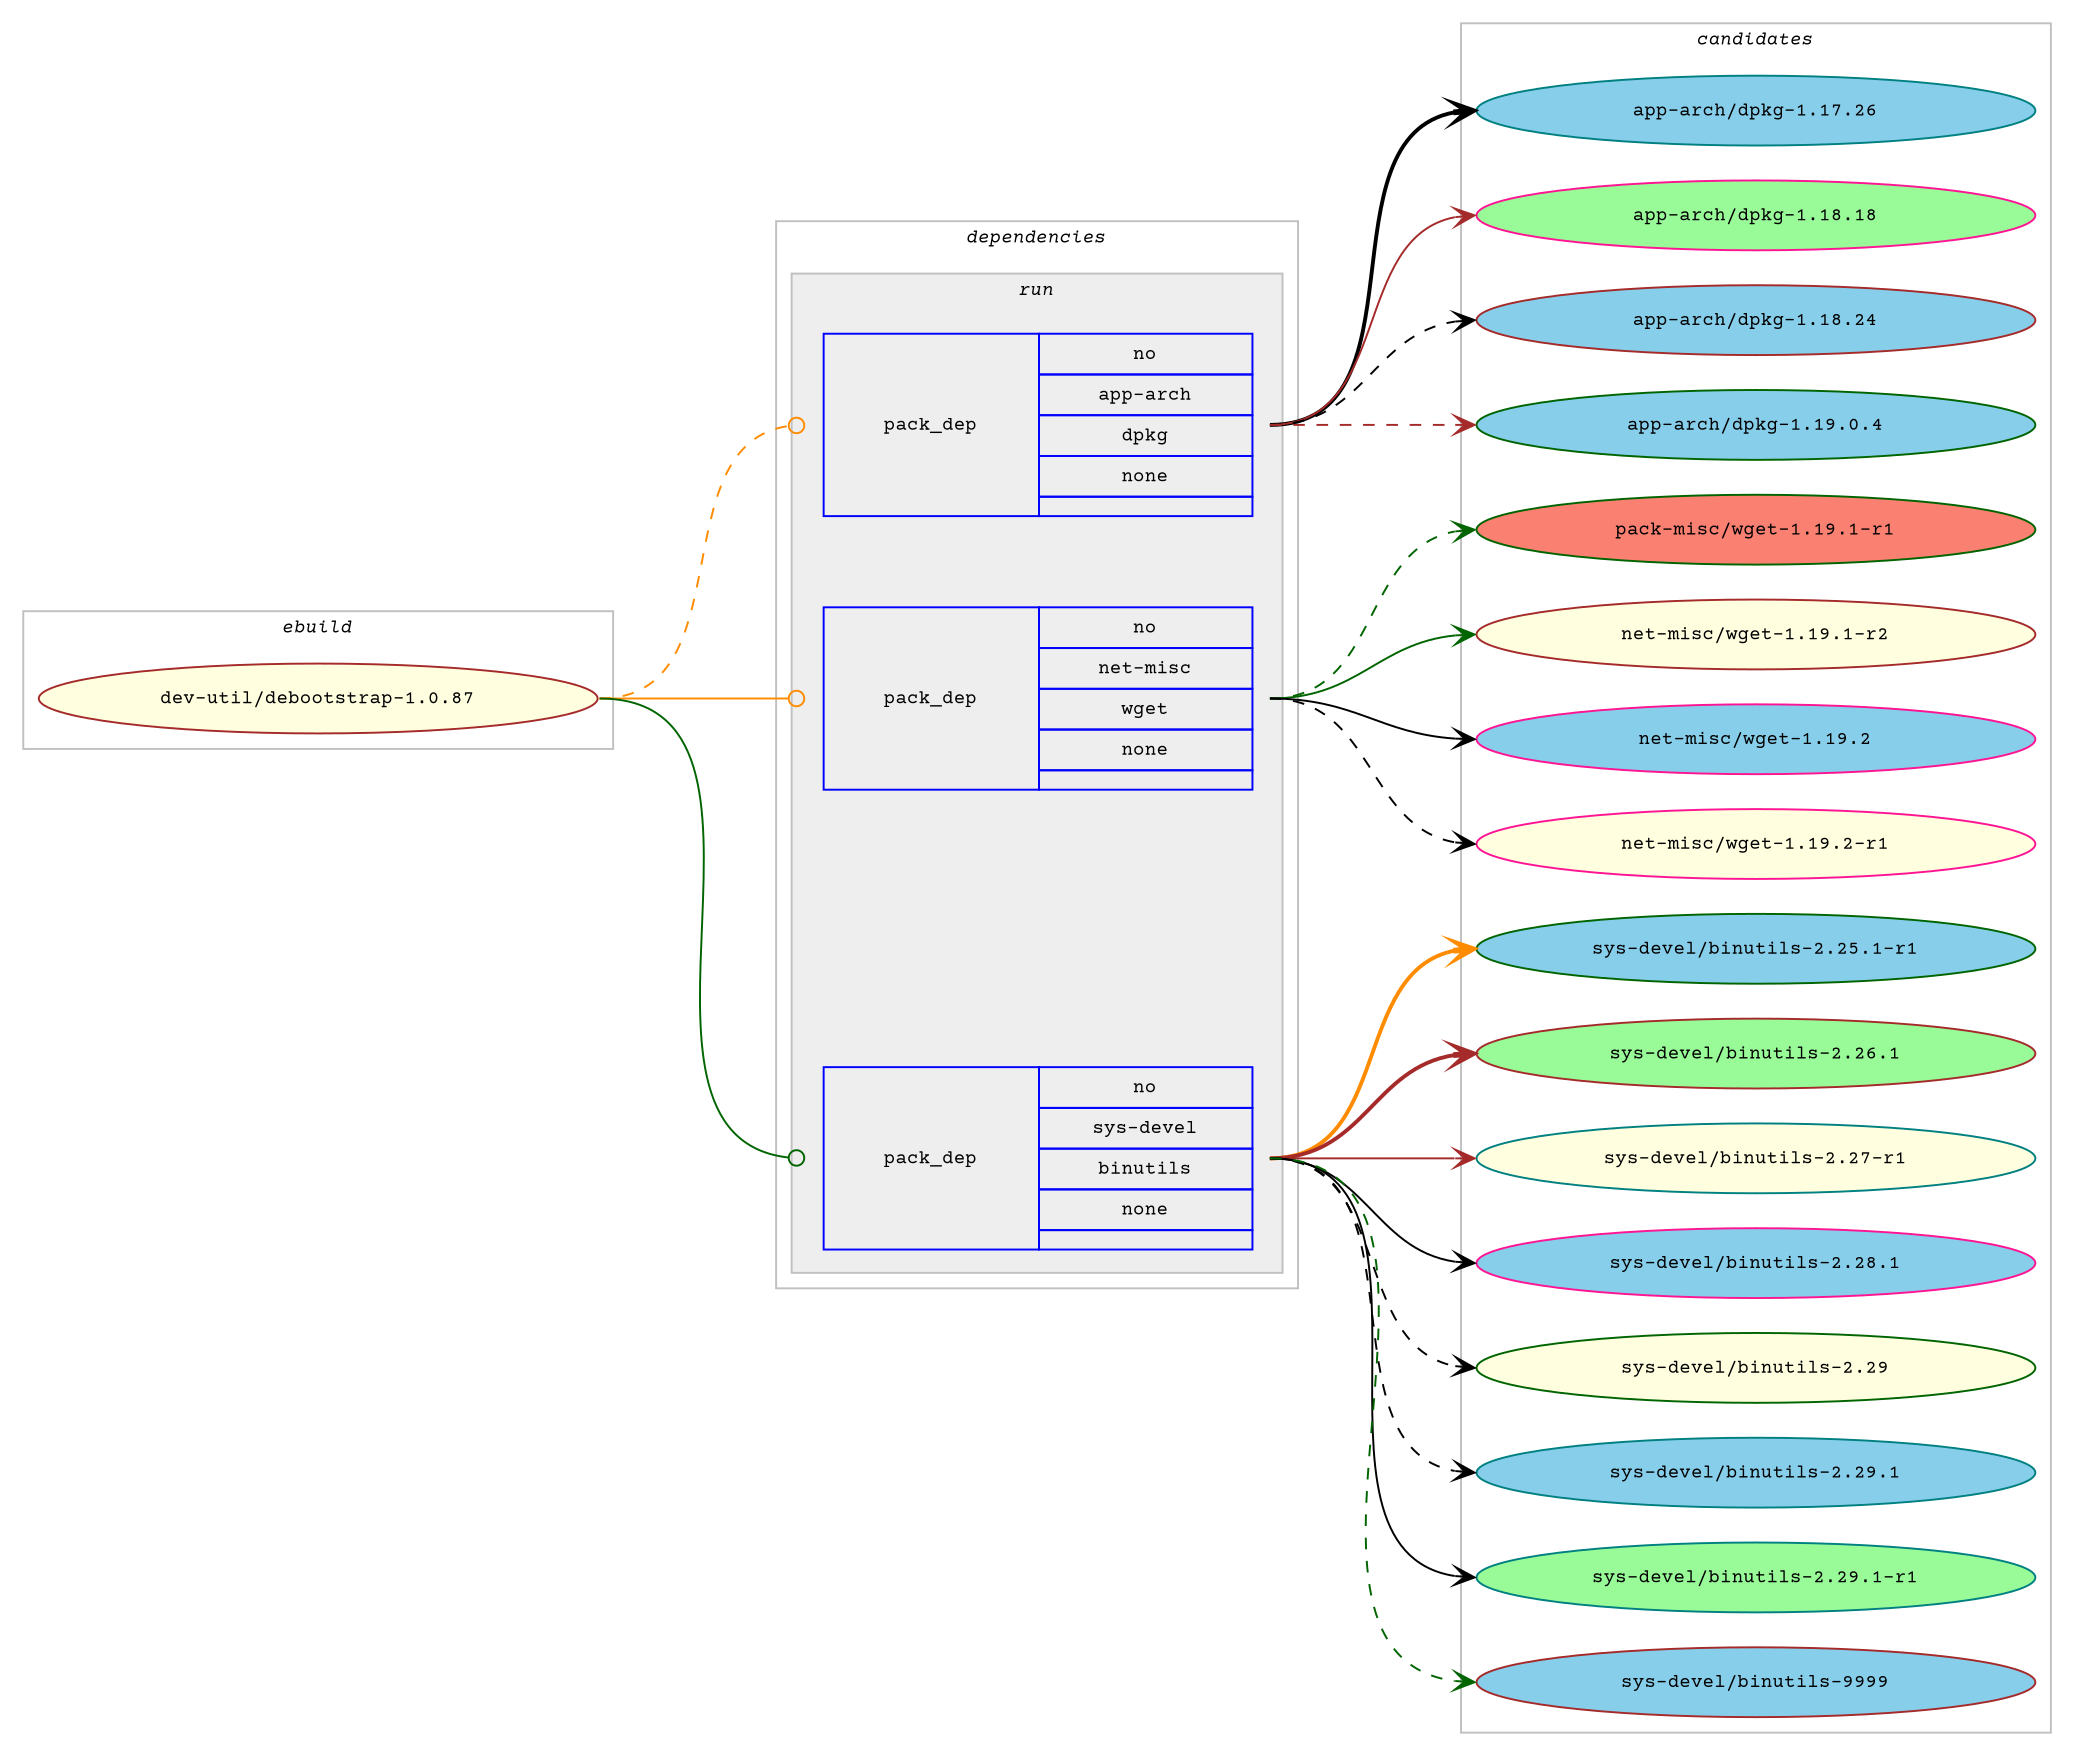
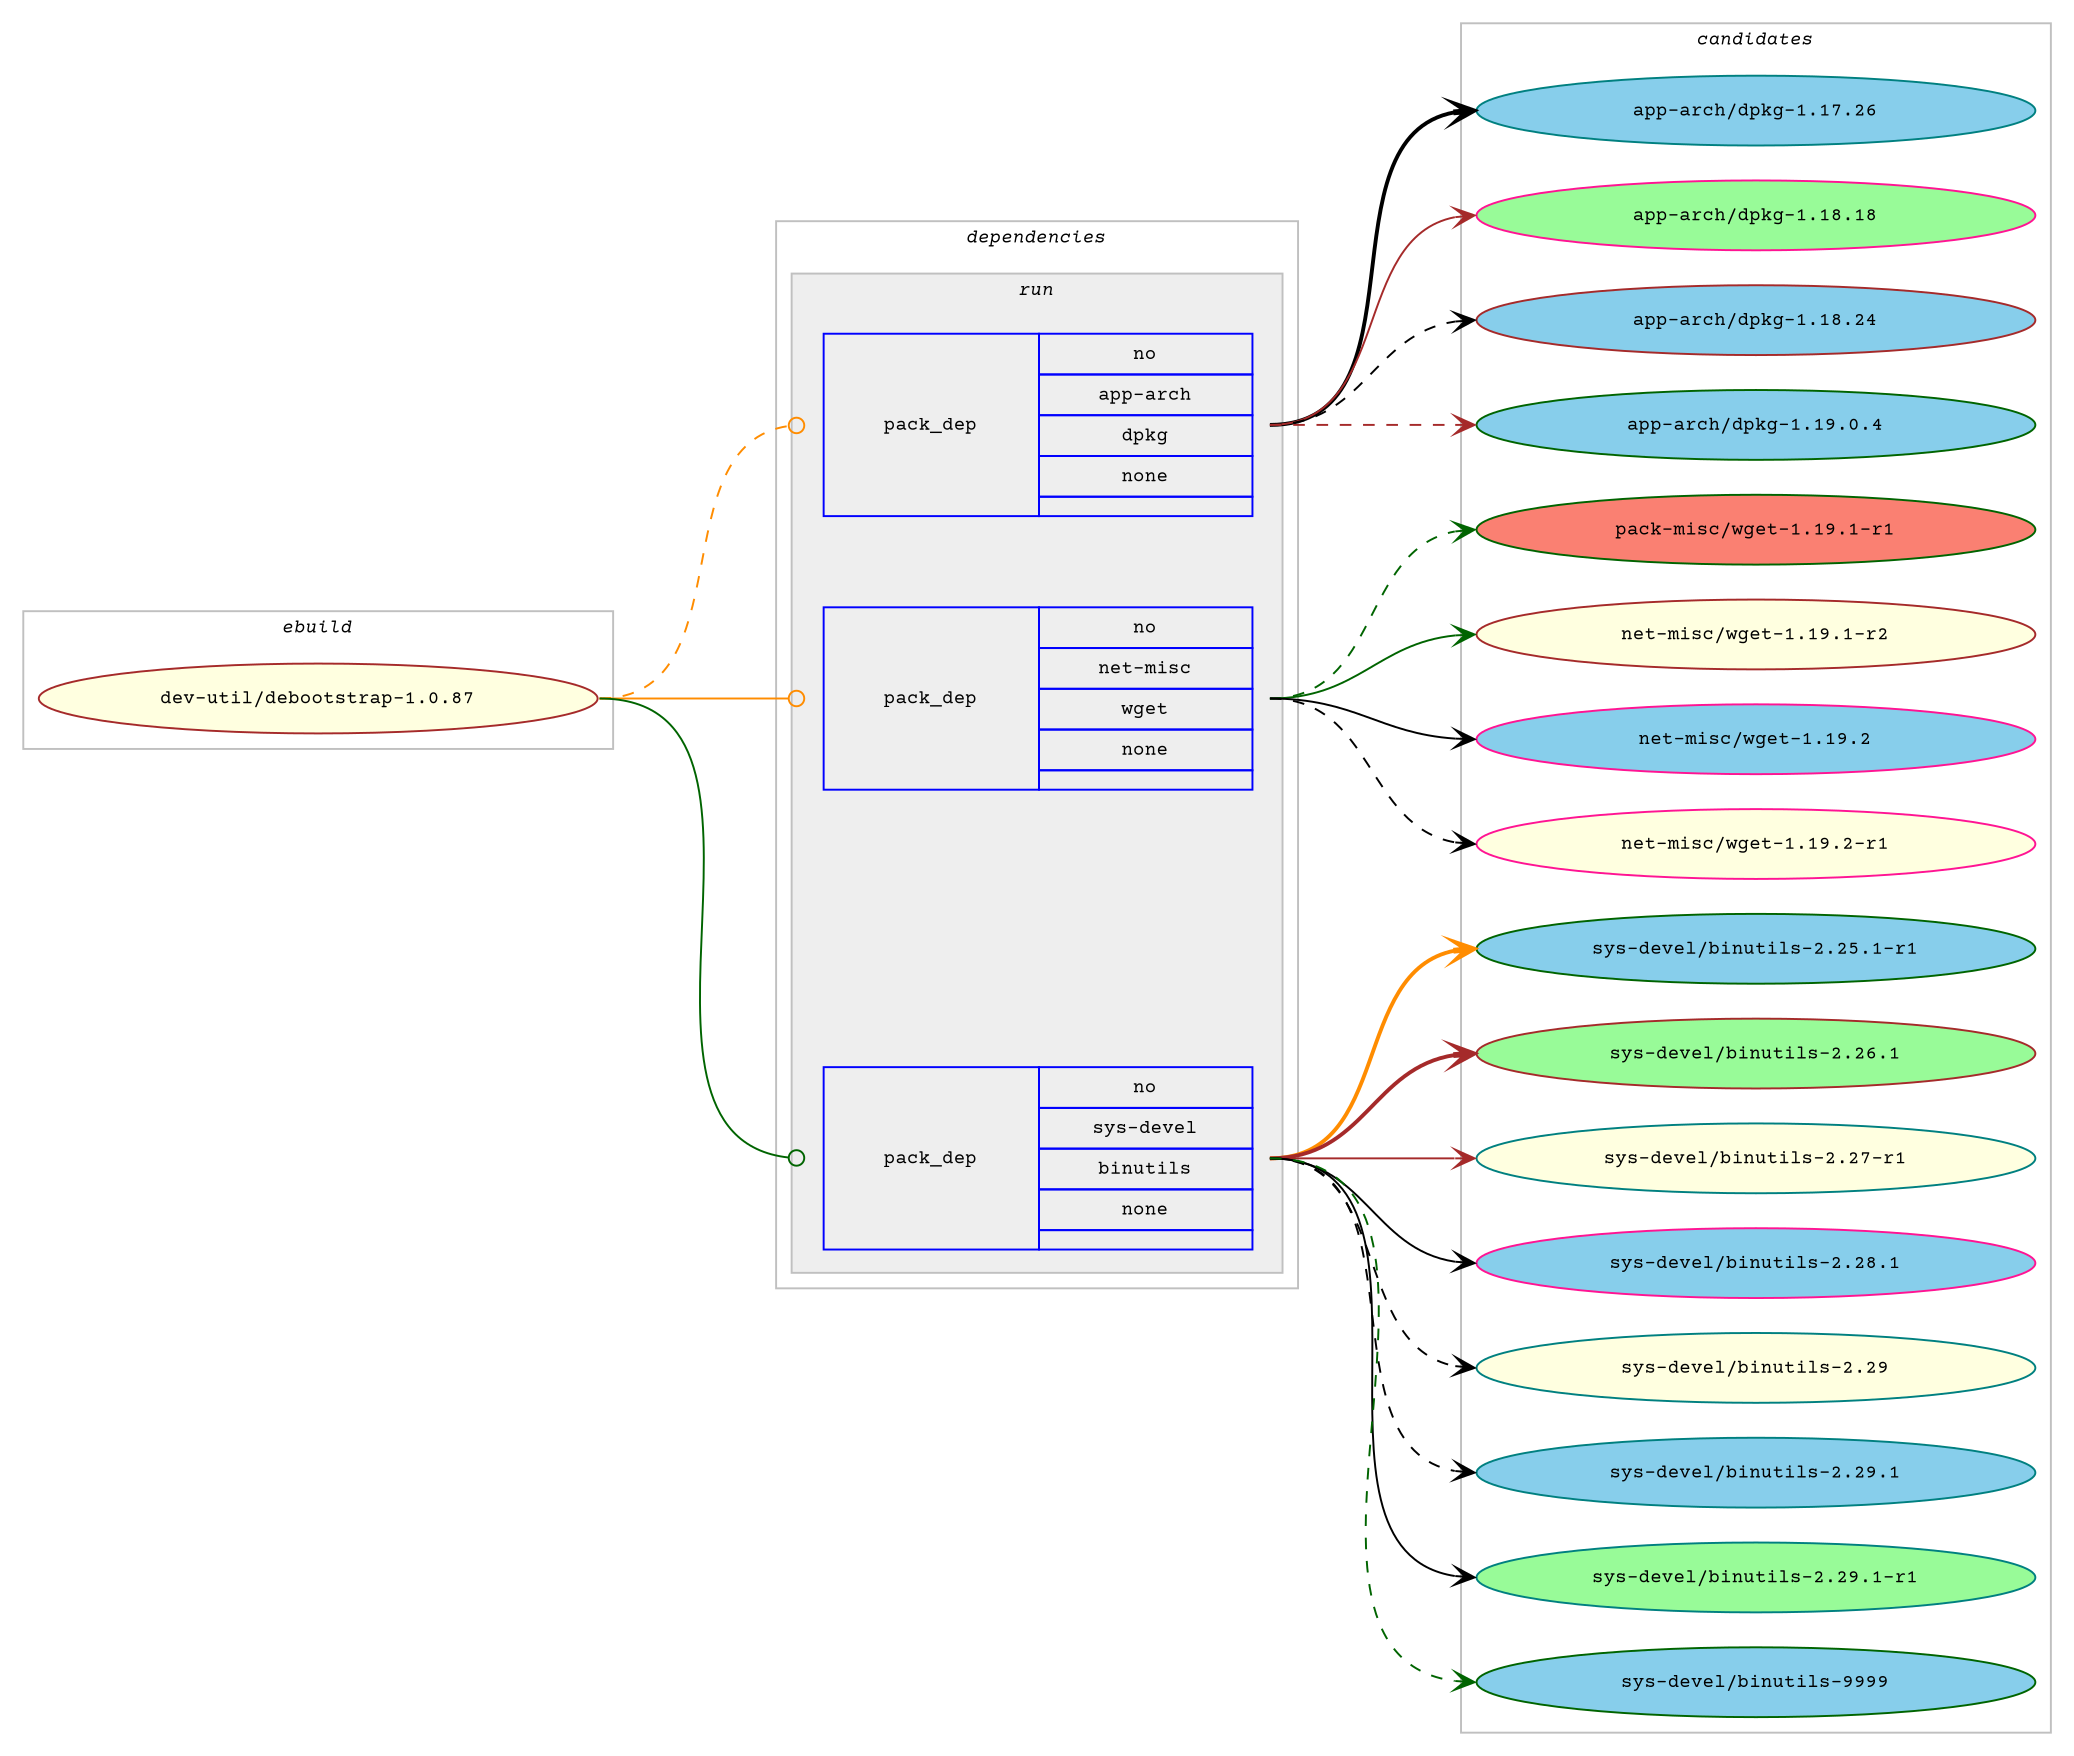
node "sys-devel/binutils-2.29": color darkgreen -> teal
node "sys-devel/binutils-9999": color brown -> darkgreen
